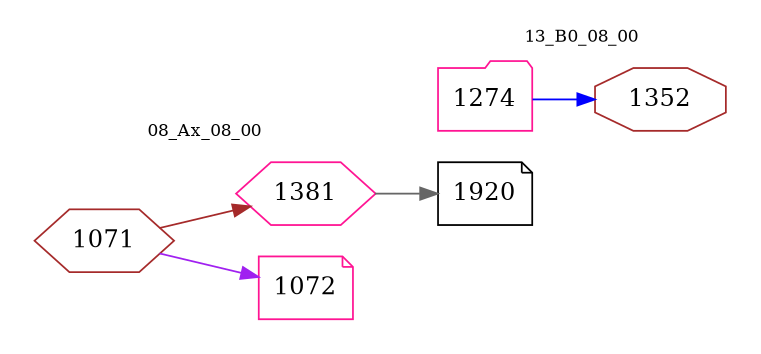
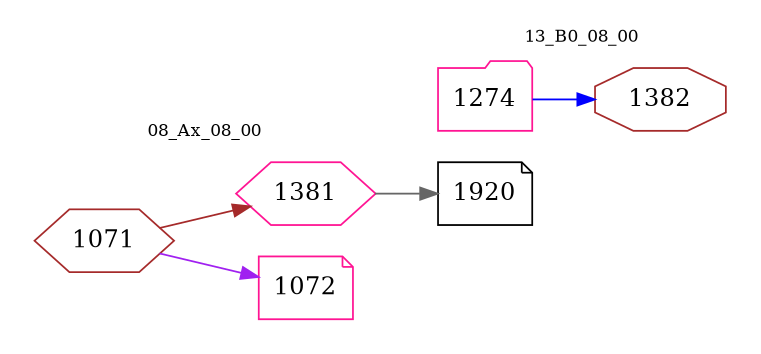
node "1352": label "1352" -> "1382"
